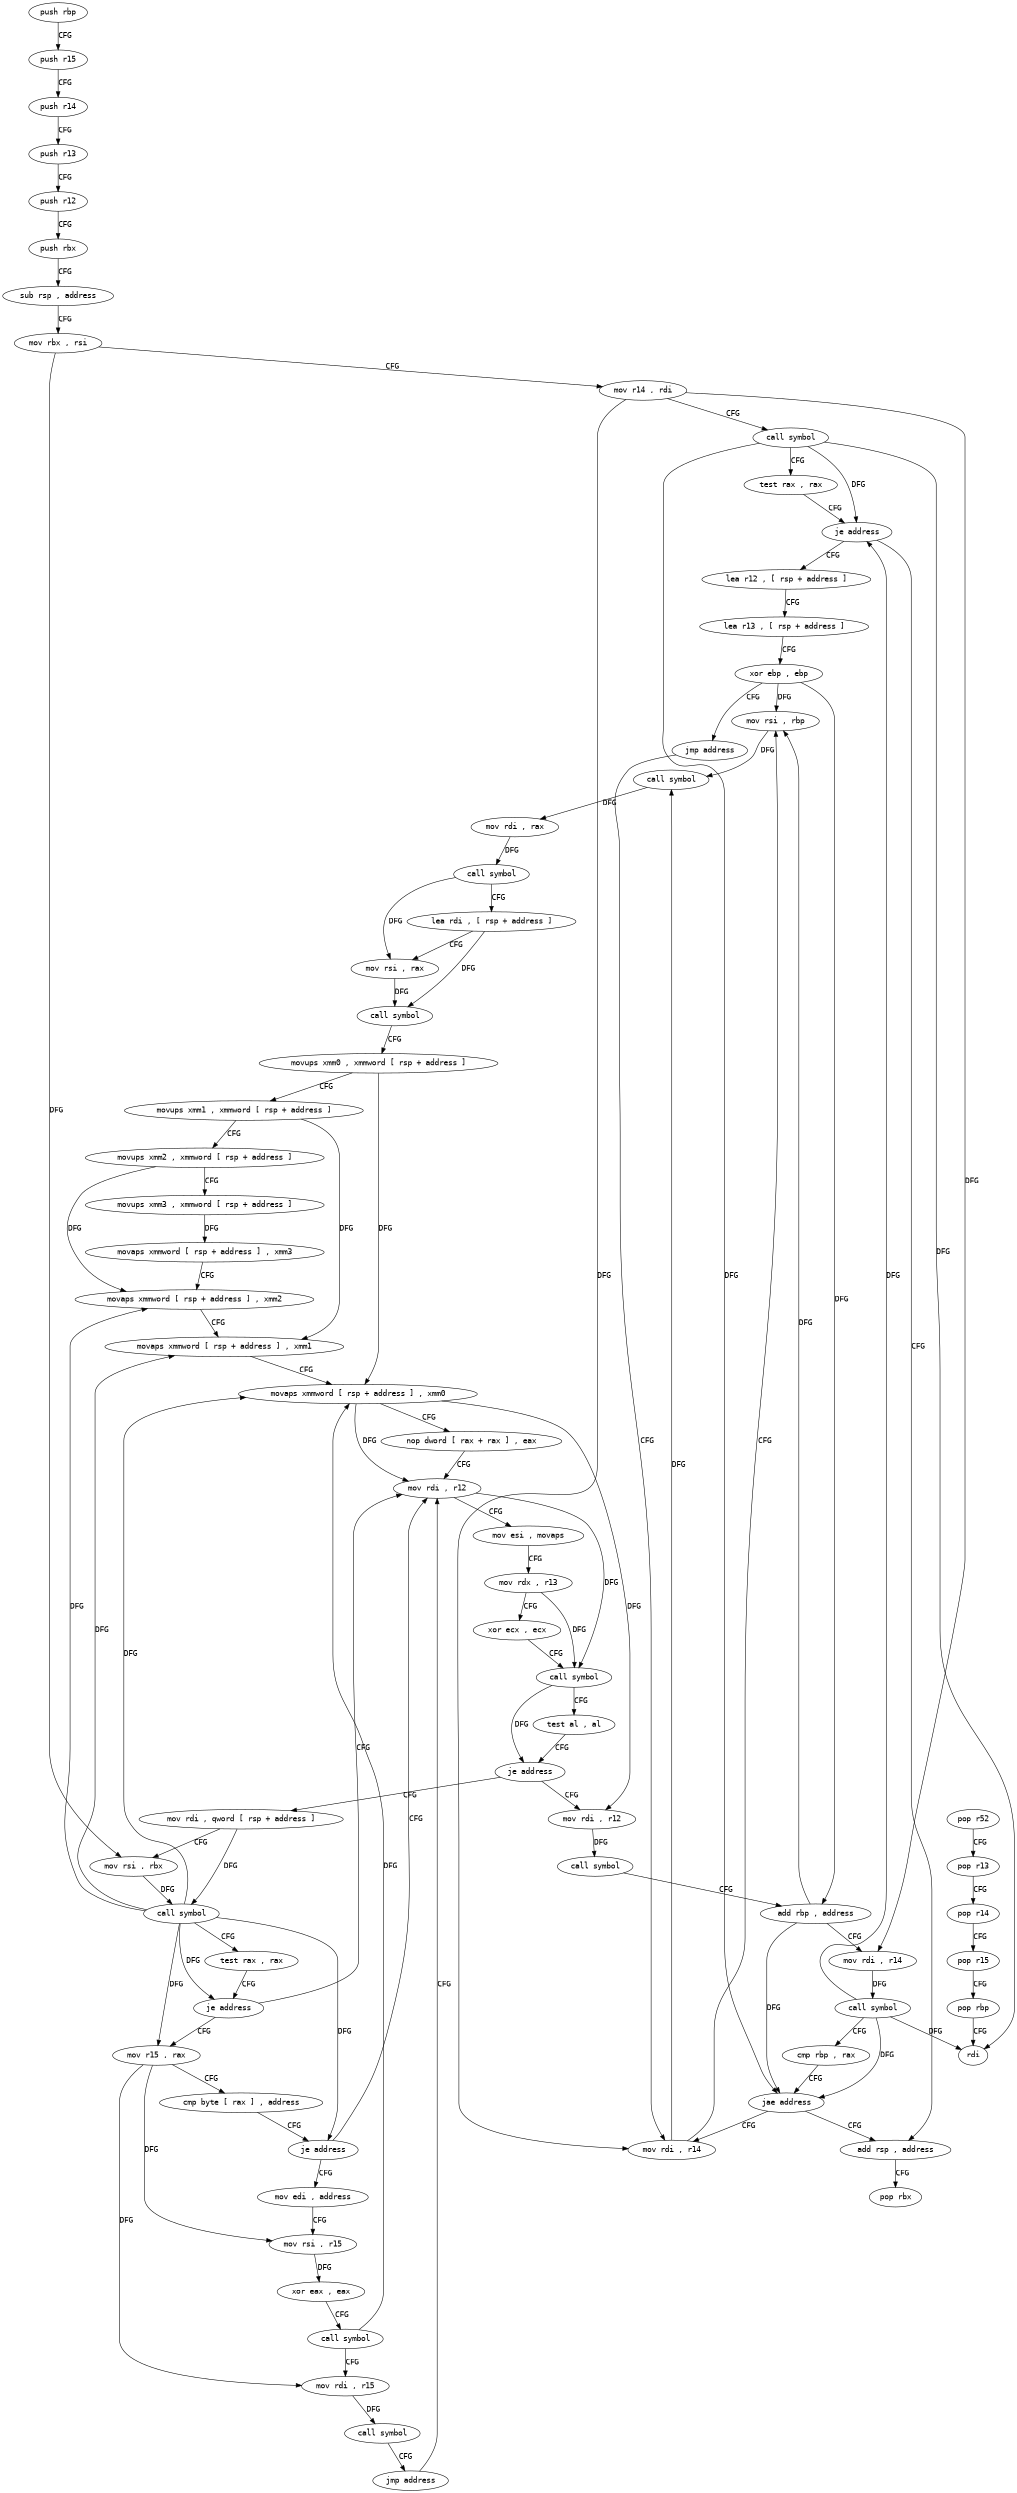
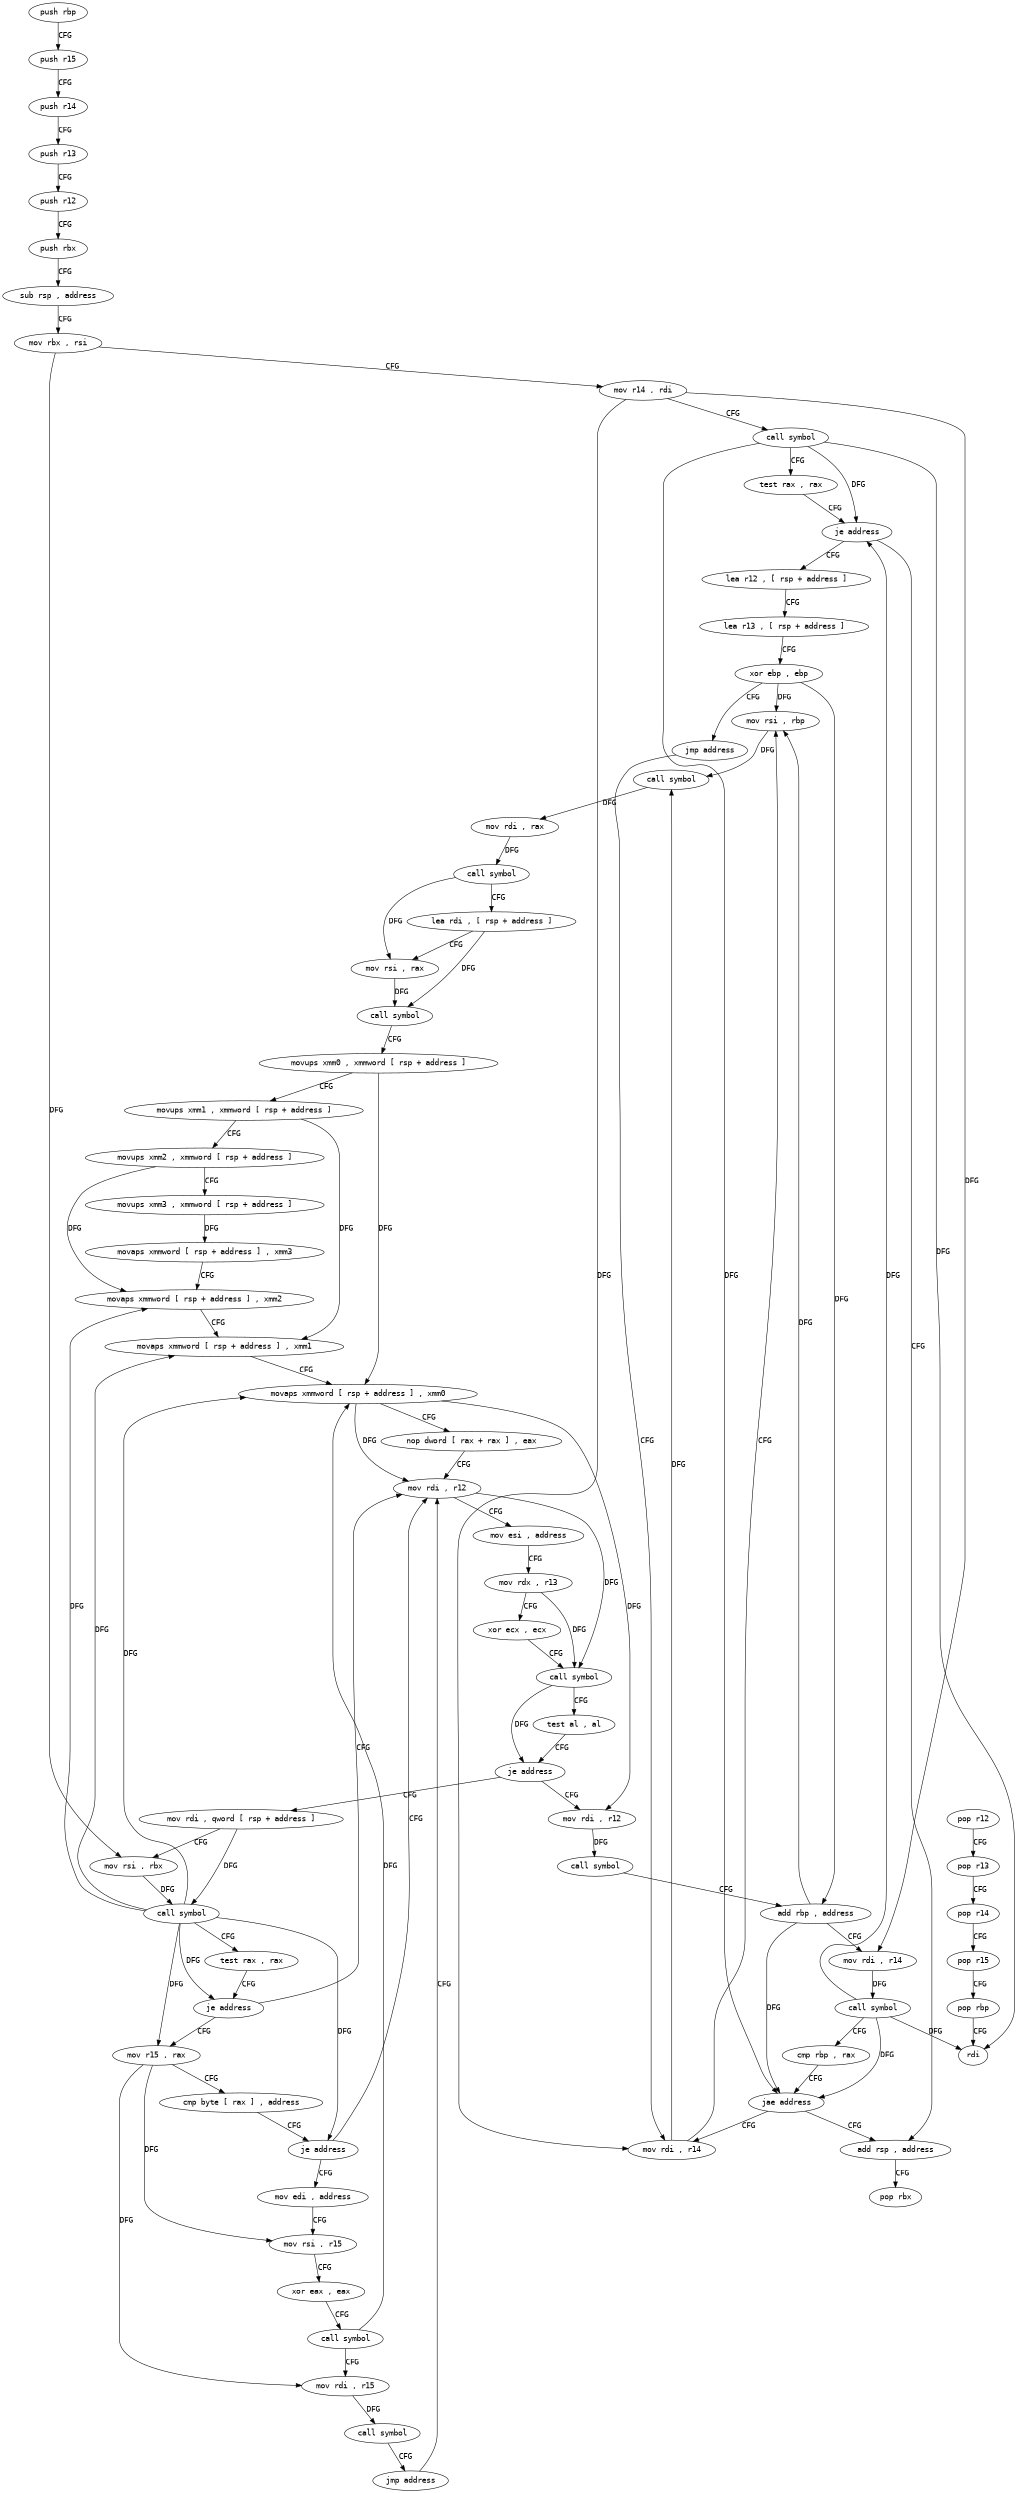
node "mov esi , movaps": label "mov esi , movaps" -> "mov esi , address"
node "pop r52": label "pop r52" -> "pop r12"
edge "mov rsi , r15" -> "xor eax , eax": label "DFG" -> "CFG"
